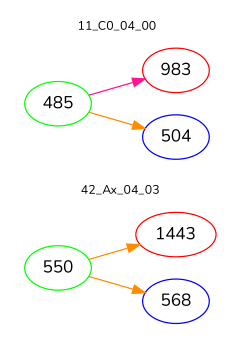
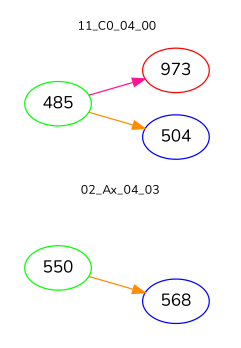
node "983": label "983" -> "973"
cluster "42_Ax_04_03": label "42_Ax_04_03" -> "02_Ax_04_03"
node "1443": removed
